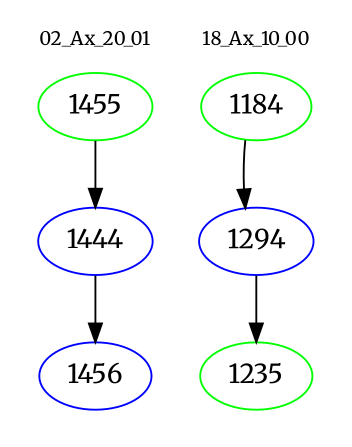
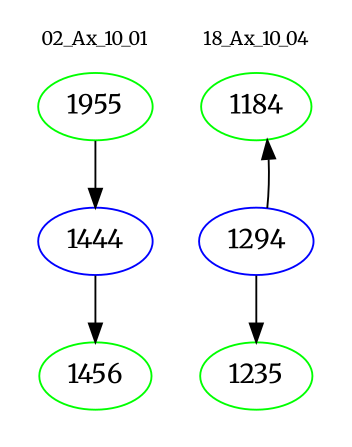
cluster "02_Ax_20_01": label "02_Ax_20_01" -> "02_Ax_10_01"
cluster "18_Ax_10_00": label "18_Ax_10_00" -> "18_Ax_10_04"
node "1455": label "1455" -> "1955"
edge "1184" -> "1294": reversed
node "1456": color blue -> green
